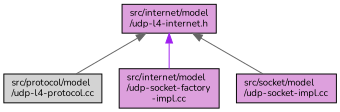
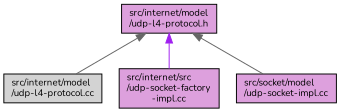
node "src/internet/model /udp-l4-internet.h": label "src/internet/model /udp-l4-internet.h" -> "src/internet/model /udp-l4-protocol.h"
node "src/protocol/model /udp-l4-protocol.cc": label "src/protocol/model /udp-l4-protocol.cc" -> "src/internet/model /udp-l4-protocol.cc"
node "src/internet/model /udp-socket-factory -impl.cc": label "src/internet/model /udp-socket-factory -impl.cc" -> "src/internet/src /udp-socket-factory -impl.cc"
